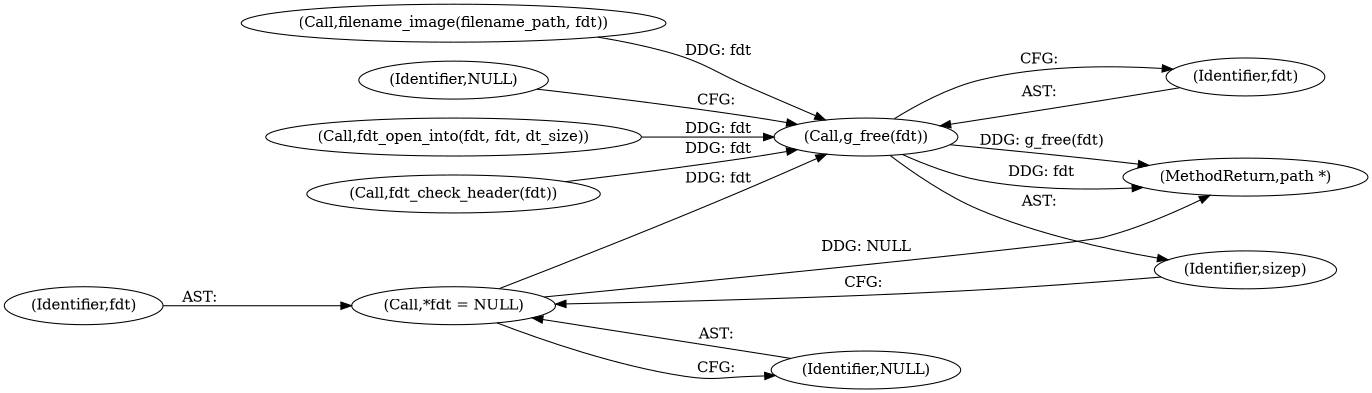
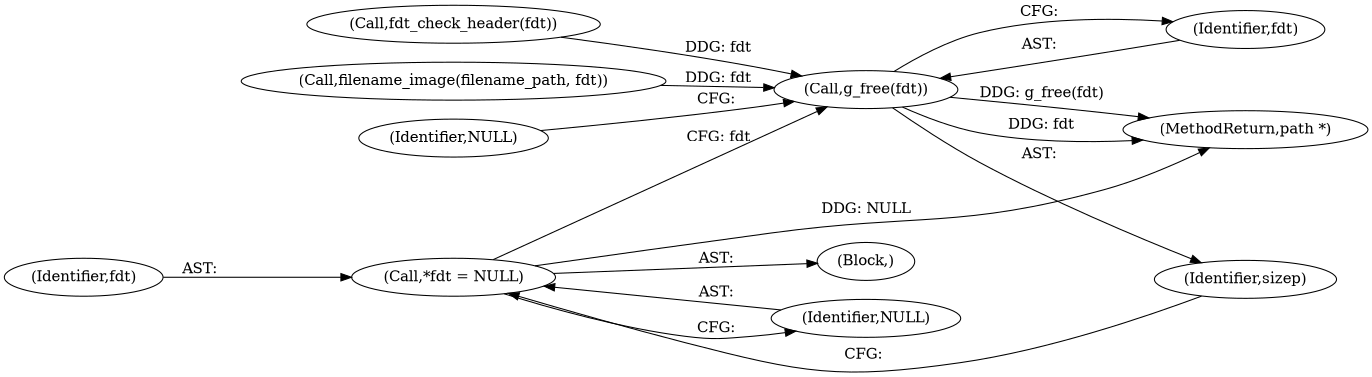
node "(Call,fdt_open_into(fdt, fdt, dt_size))": removed
edge "(Call,*fdt = NULL)" -> "(Call,g_free(fdt))": label "DDG: fdt" -> "CFG: fdt"
node "(Block,)": added
